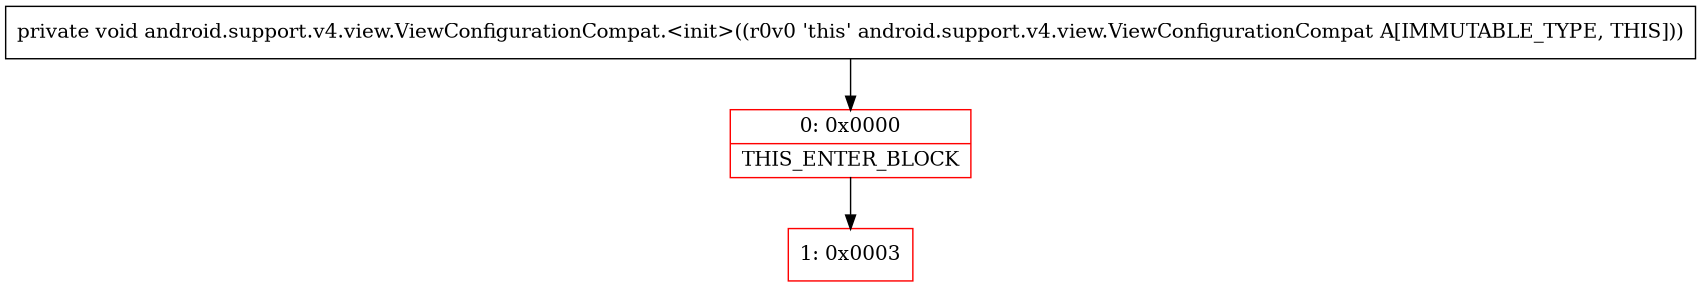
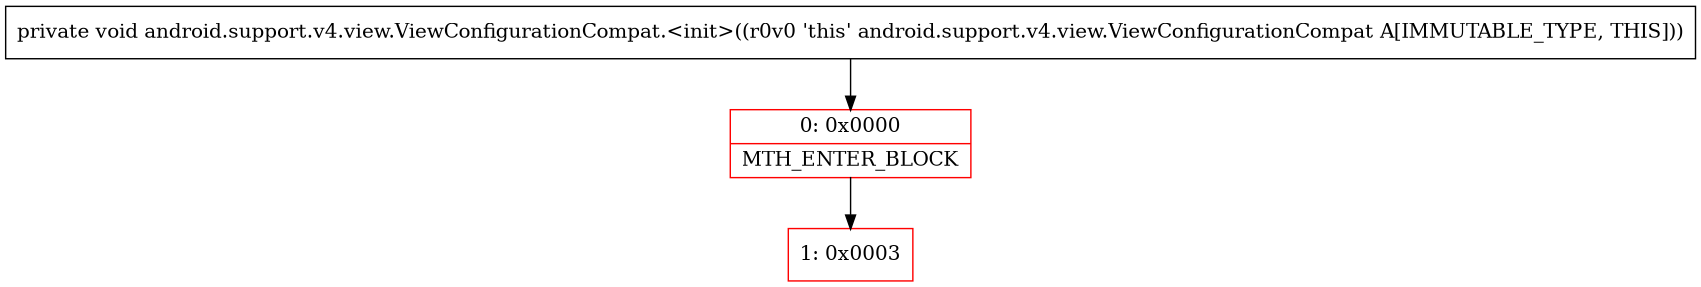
node "0: 0x0000": text "THIS_ENTER_BLOCK" -> "MTH_ENTER_BLOCK"
